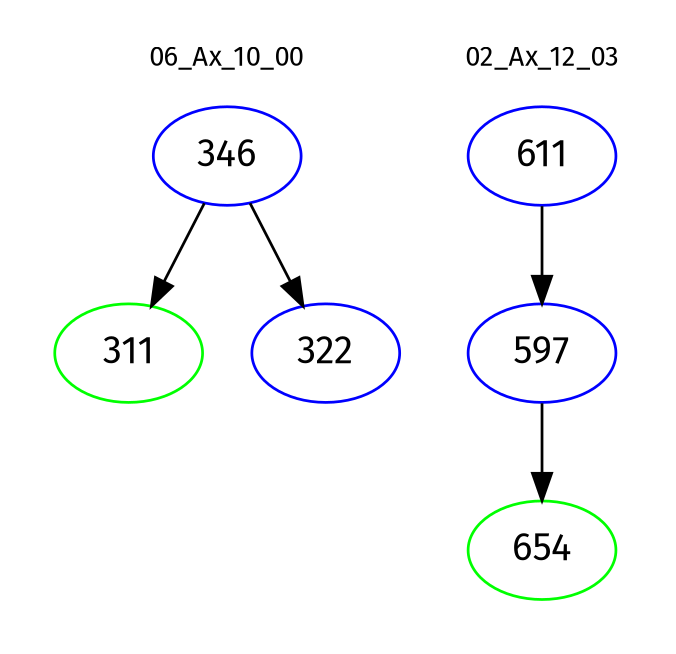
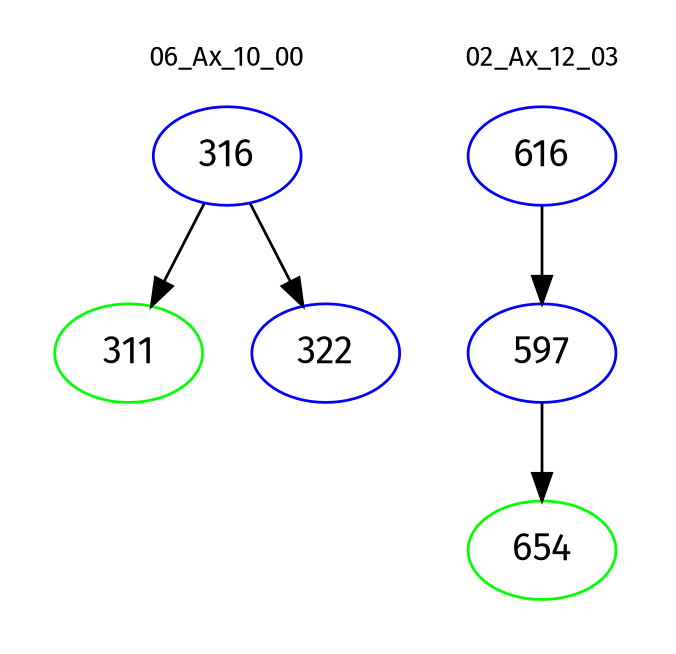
node "346": label "346" -> "316"
node "611": label "611" -> "616"
